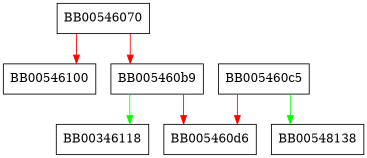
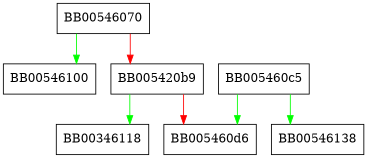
edge "BB00546070" -> "BB00546100": color red -> green
node "BB005460b9": label "BB005460b9" -> "BB005420b9"
edge "BB005460c5" -> "BB005460d6": color red -> green
node "BB00548138": label "BB00548138" -> "BB00546138"
